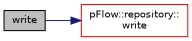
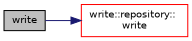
node "pFlow::repository:: write": label "pFlow::repository:: write" -> "write::repository:: write"
